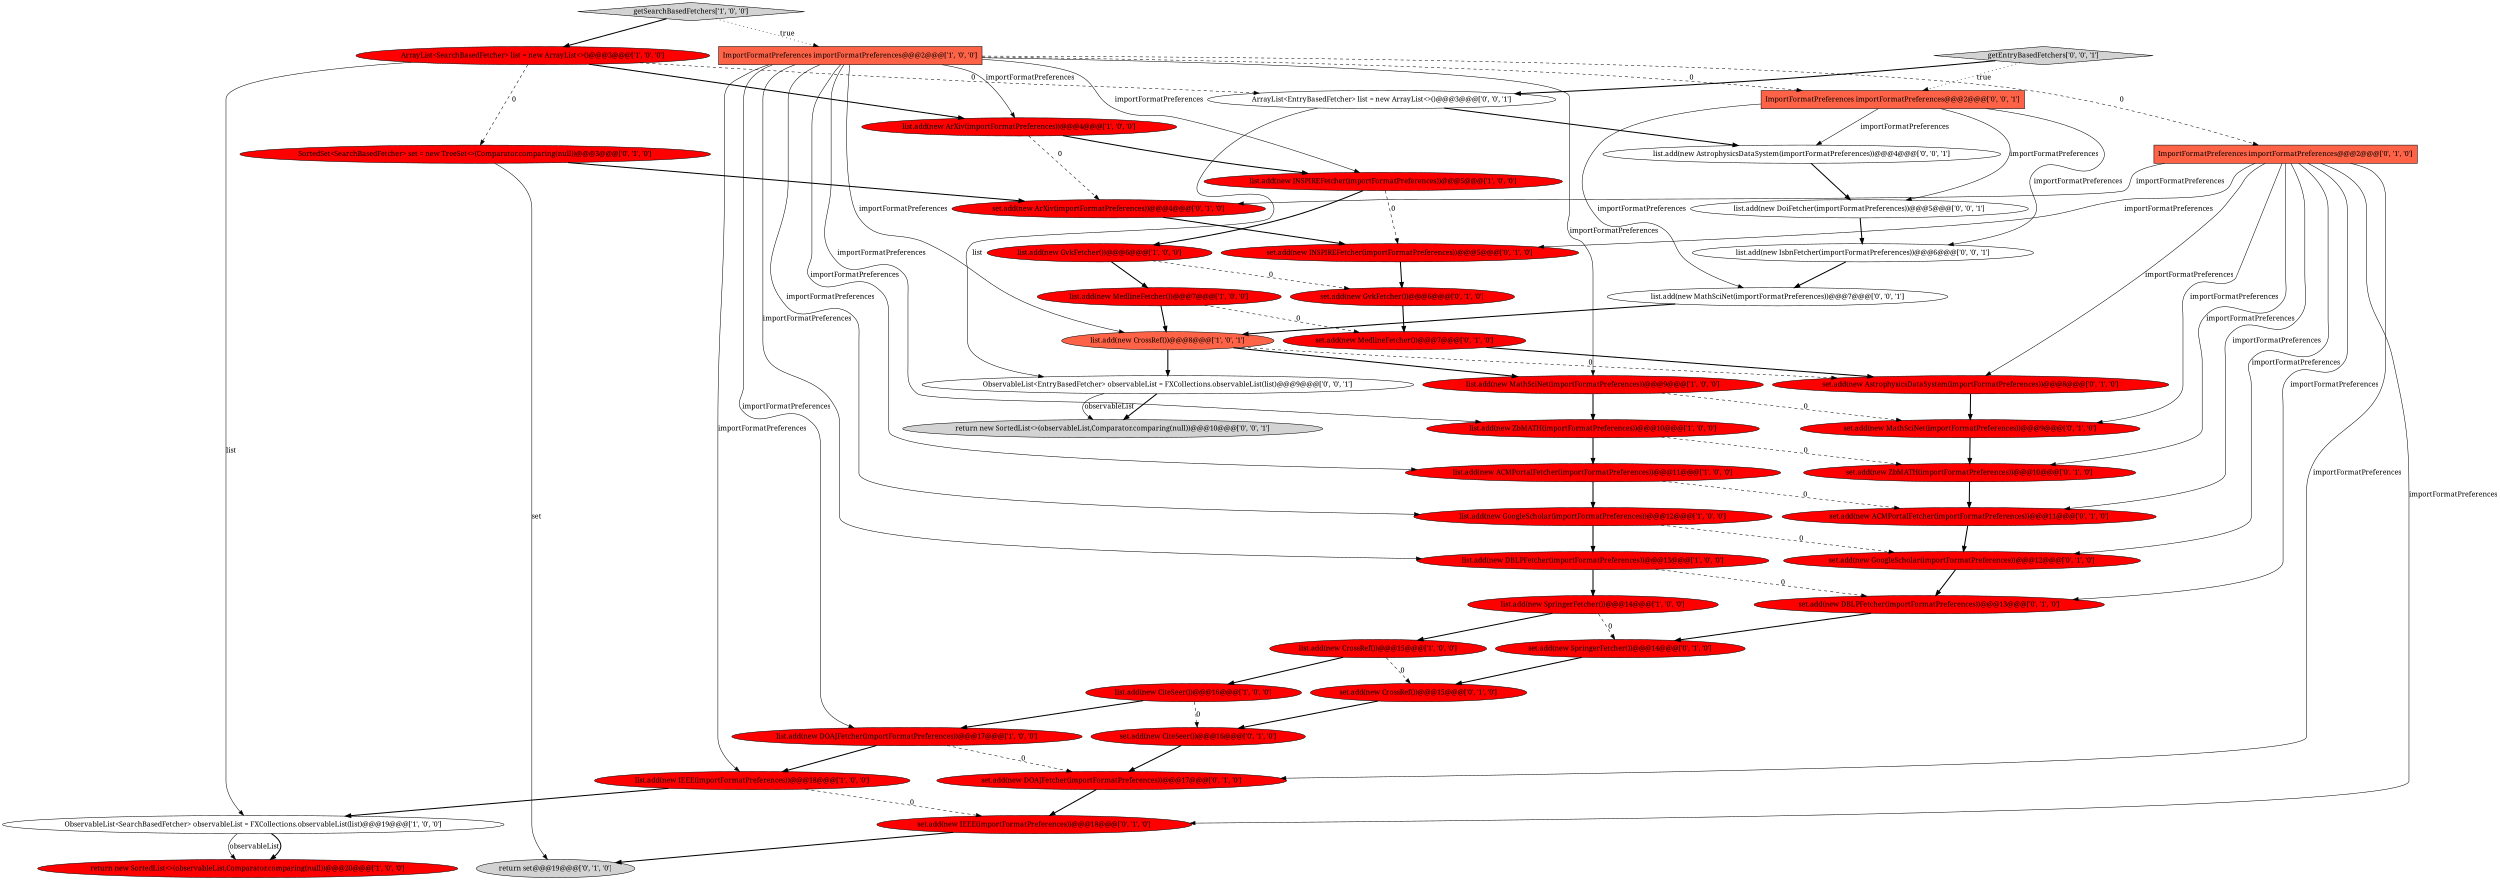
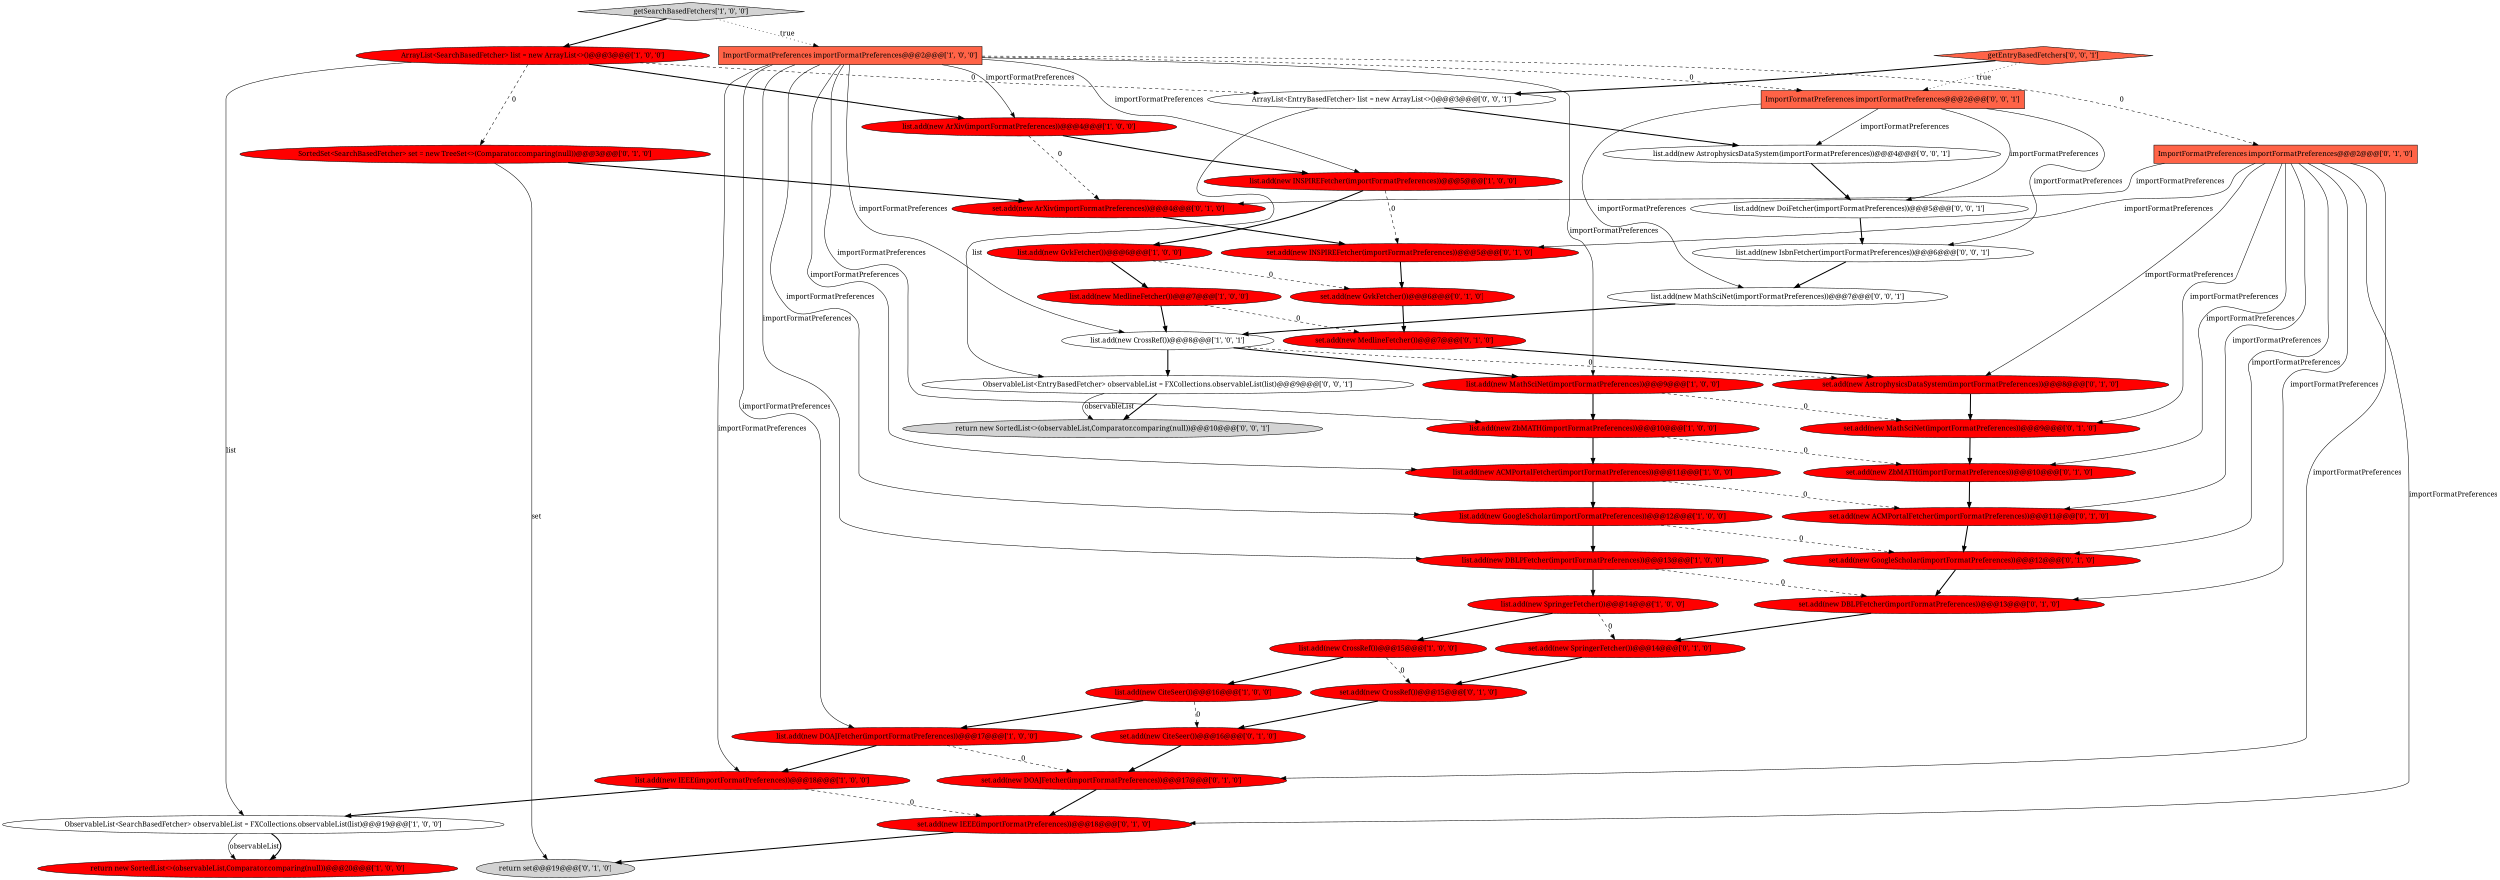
node "getEntryBasedFetchers['0', '0', '1']": fillcolor lightgray -> tomato
node "list.add(new CrossRef())@@@8@@@['1', '0', '1']": fillcolor tomato -> white
